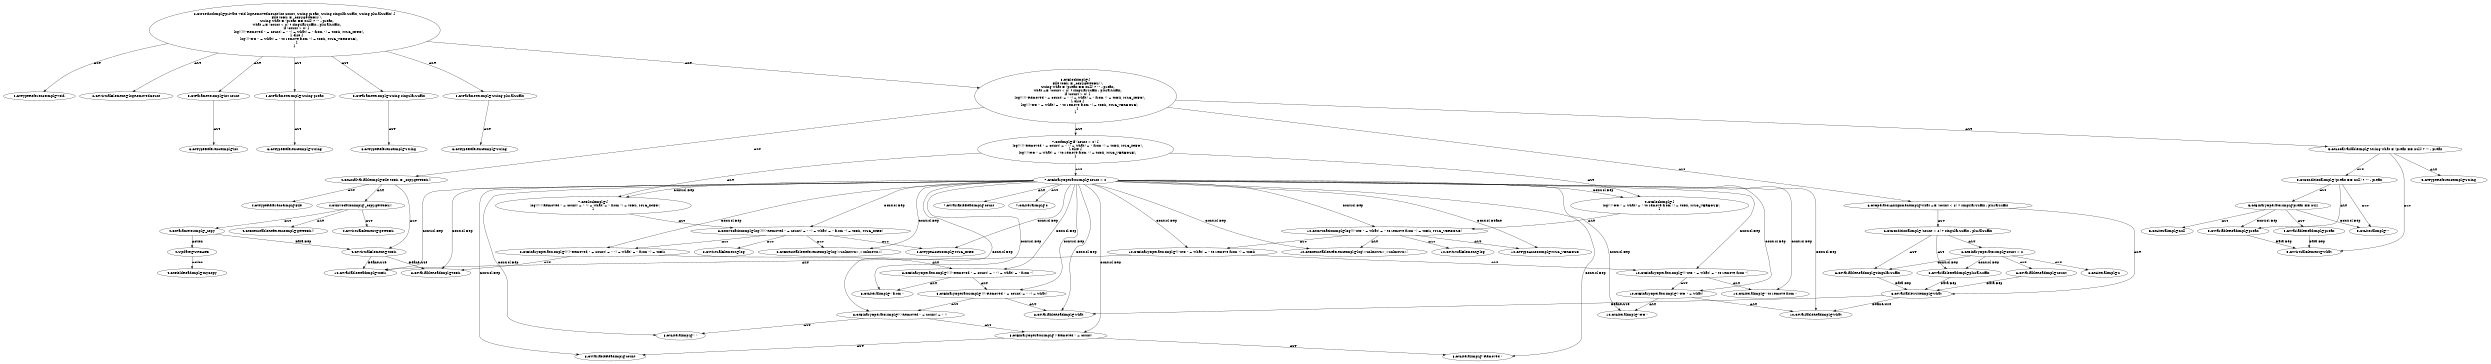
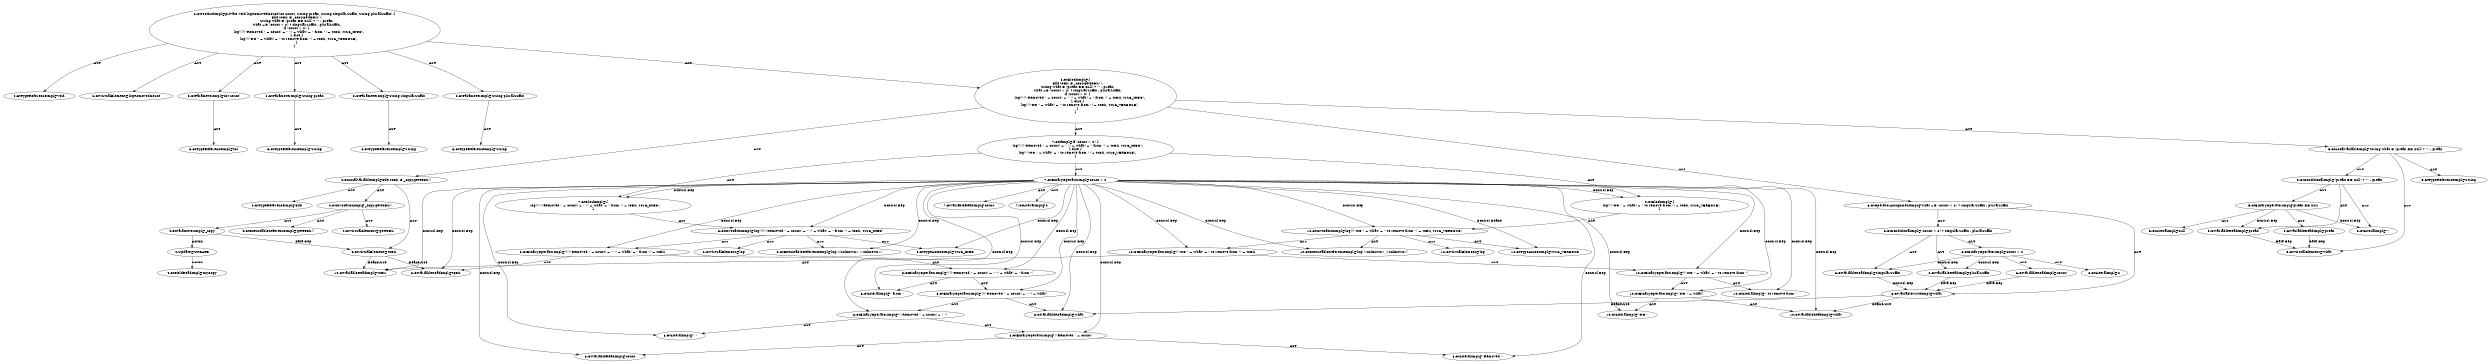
edge "6:CtVariableReadImpl@singularSuffix" -> "6:CtVariableWriteImpl@what": label "Data Dep" -> "Control Dep"
